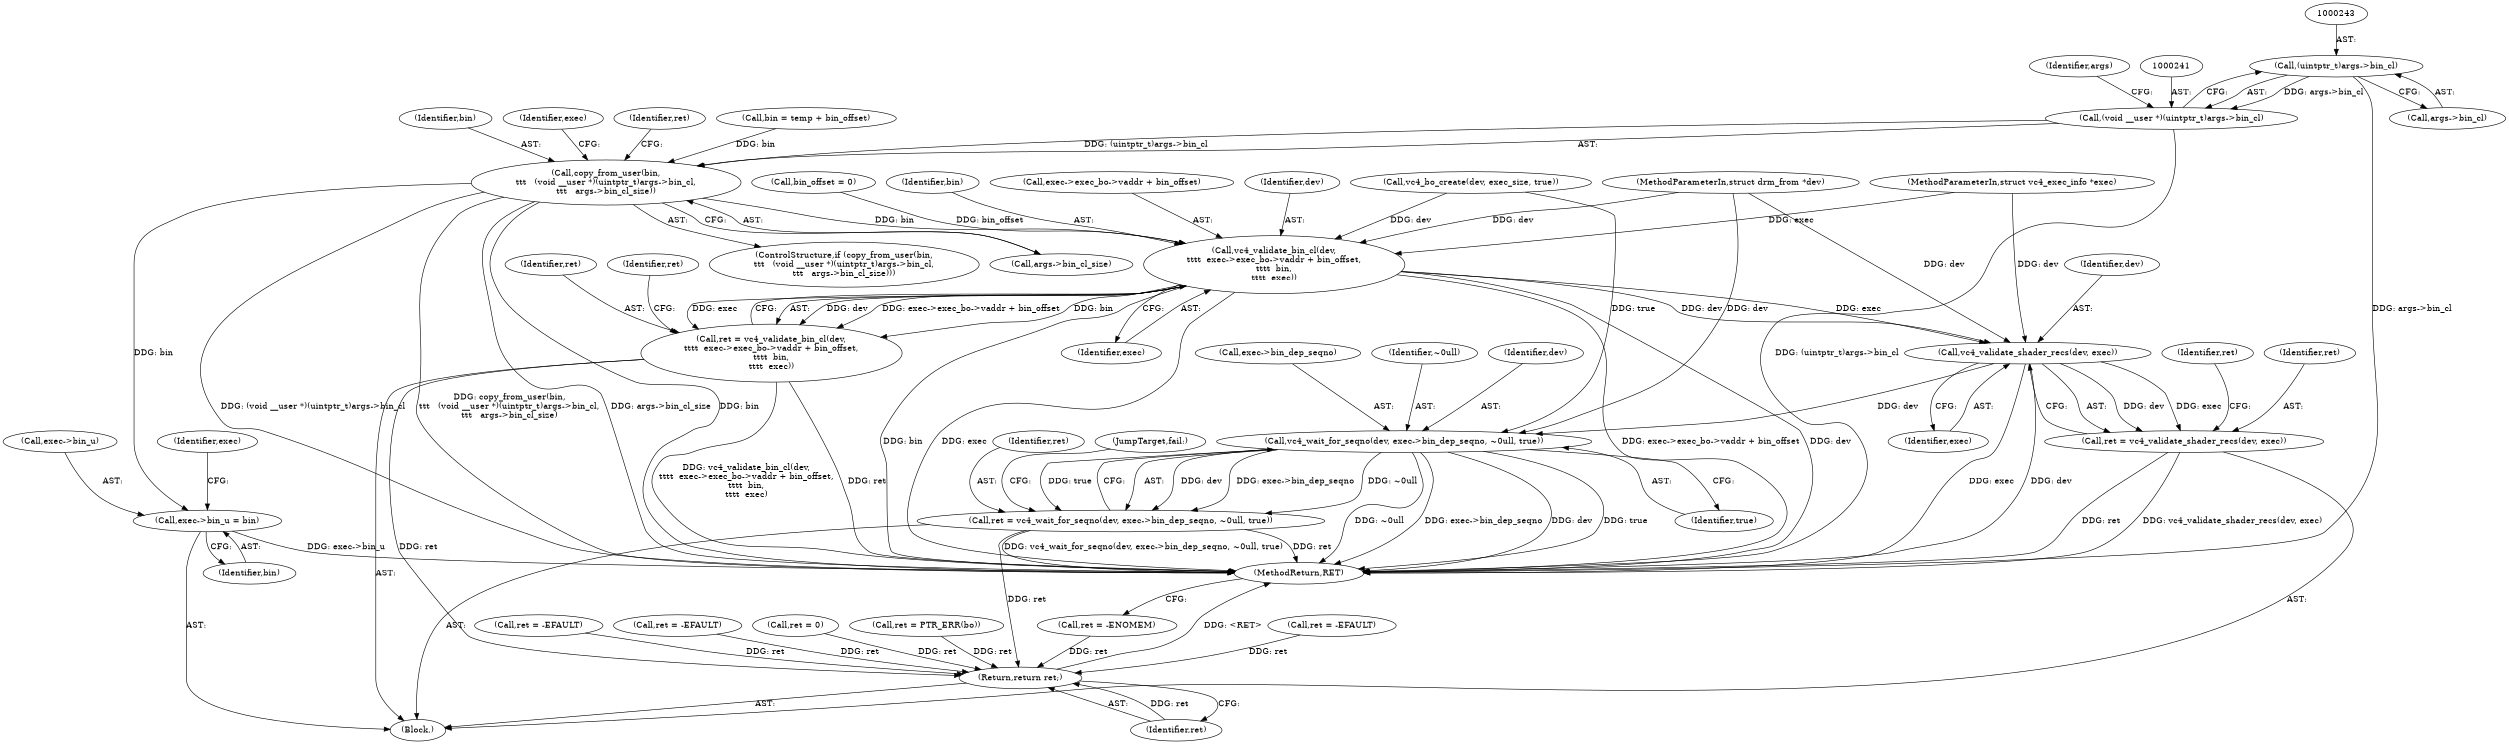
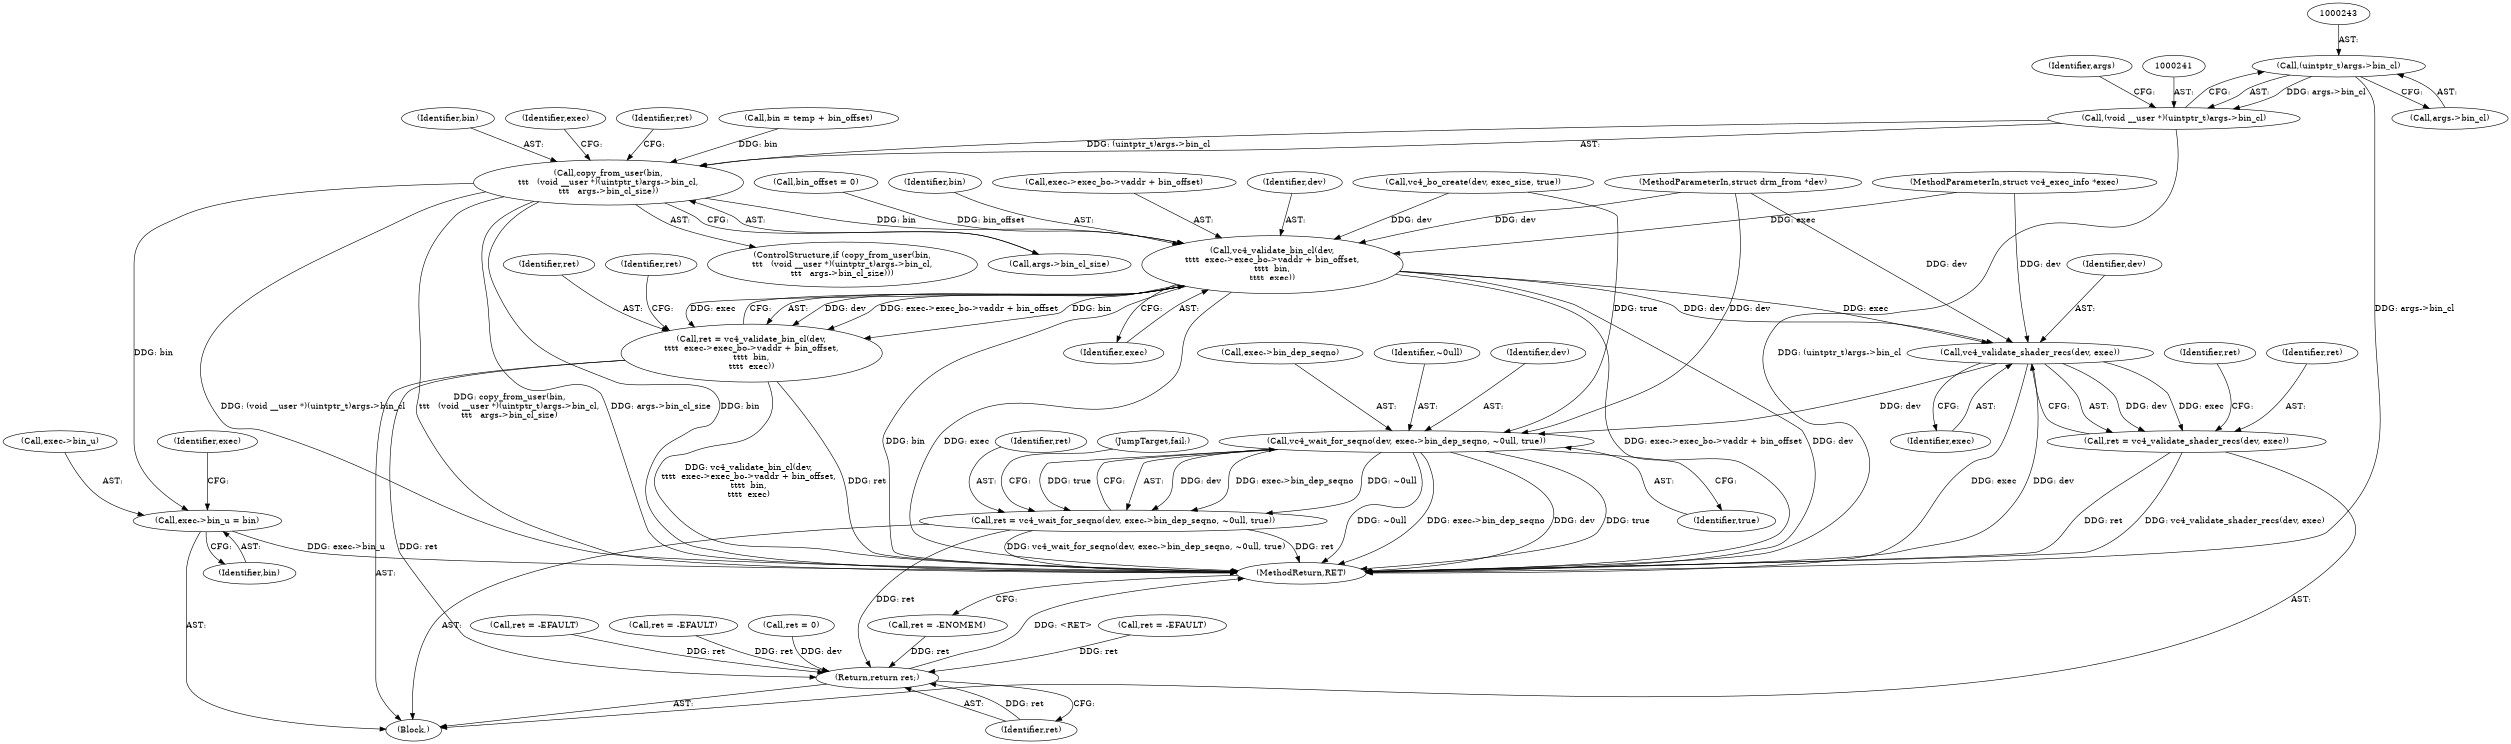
node "(Call,ret = PTR_ERR(bo))": removed
edge "(Call,ret = 0)" -> "(Return,return ret;)": label "DDG: ret" -> "DDG: dev"
